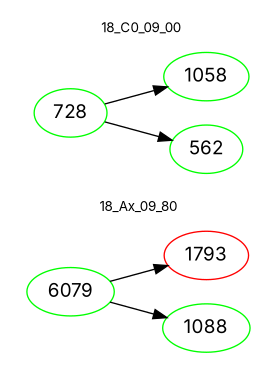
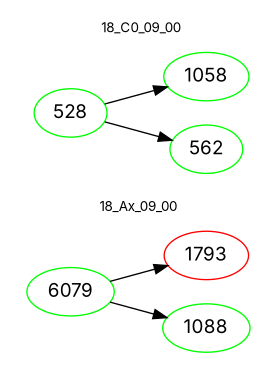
node "728": label "728" -> "528"
cluster "18_Ax_09_80": label "18_Ax_09_80" -> "18_Ax_09_00"
